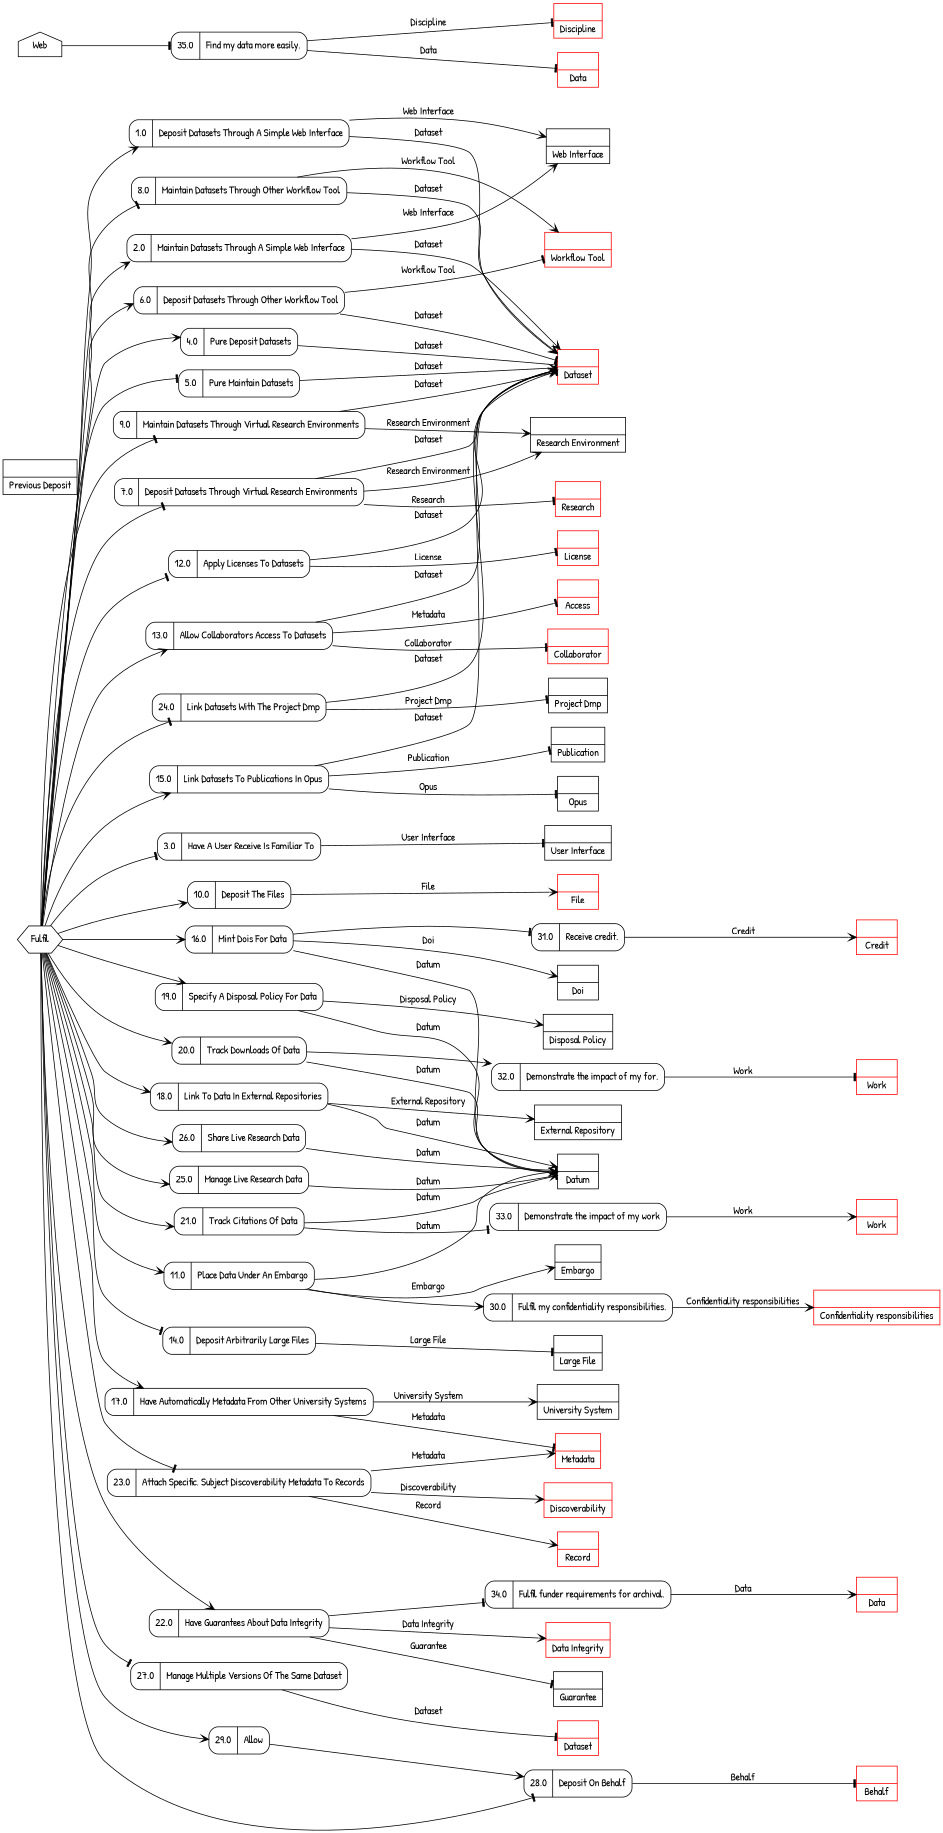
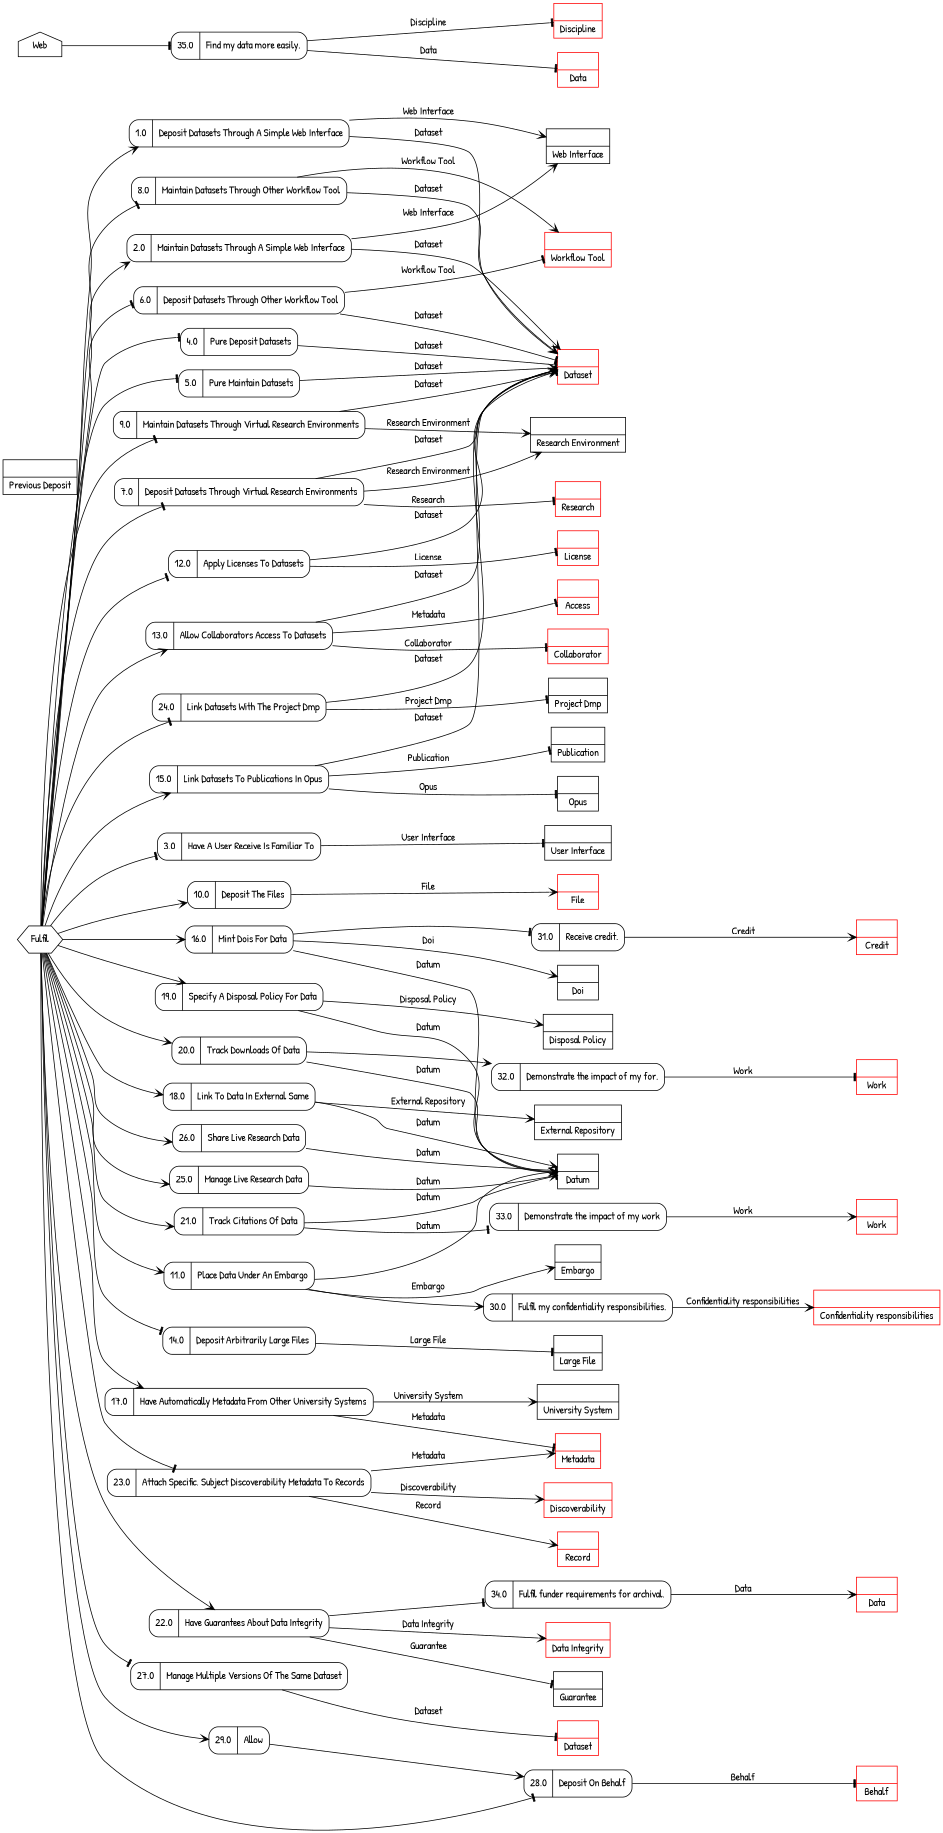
edge "Fulfil" -> "4.0": arrowhead vee -> tee
edge "Fulfil" -> "6.0": arrowhead vee -> tee
node "18.0": text "Link To Data In External Repositories" -> "Link To Data In External Same"
